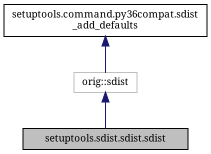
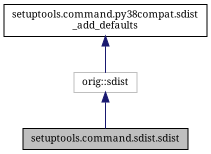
node "setuptools.command.py36compat.sdist _add_defaults": label "setuptools.command.py36compat.sdist _add_defaults" -> "setuptools.command.py38compat.sdist _add_defaults"
node "setuptools.sdist.sdist.sdist": label "setuptools.sdist.sdist.sdist" -> "setuptools.command.sdist.sdist"
